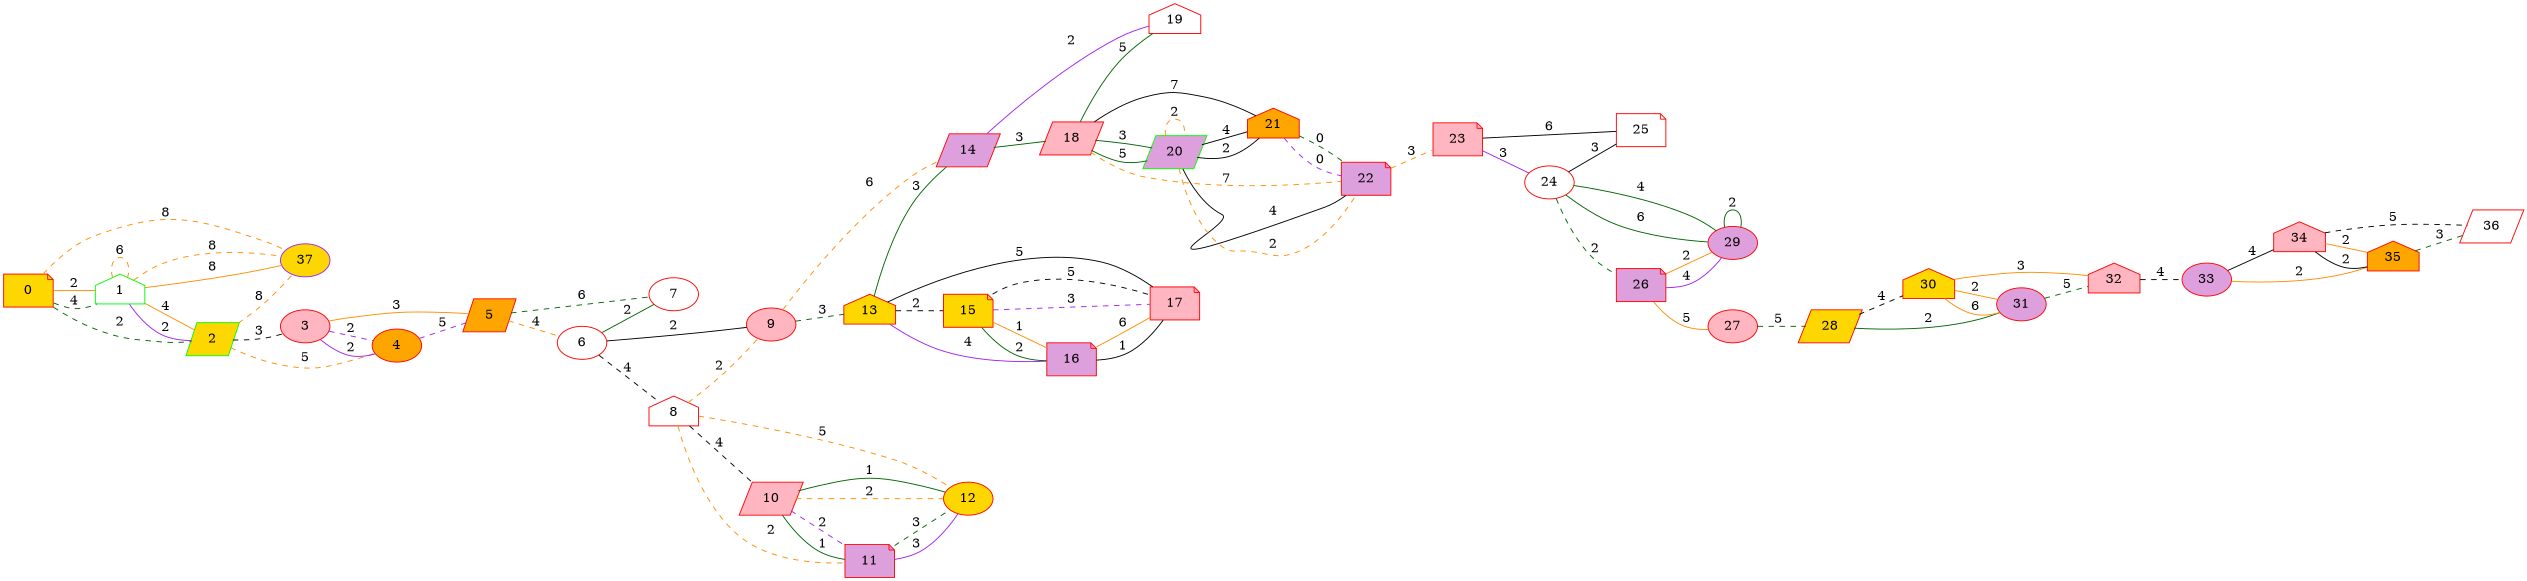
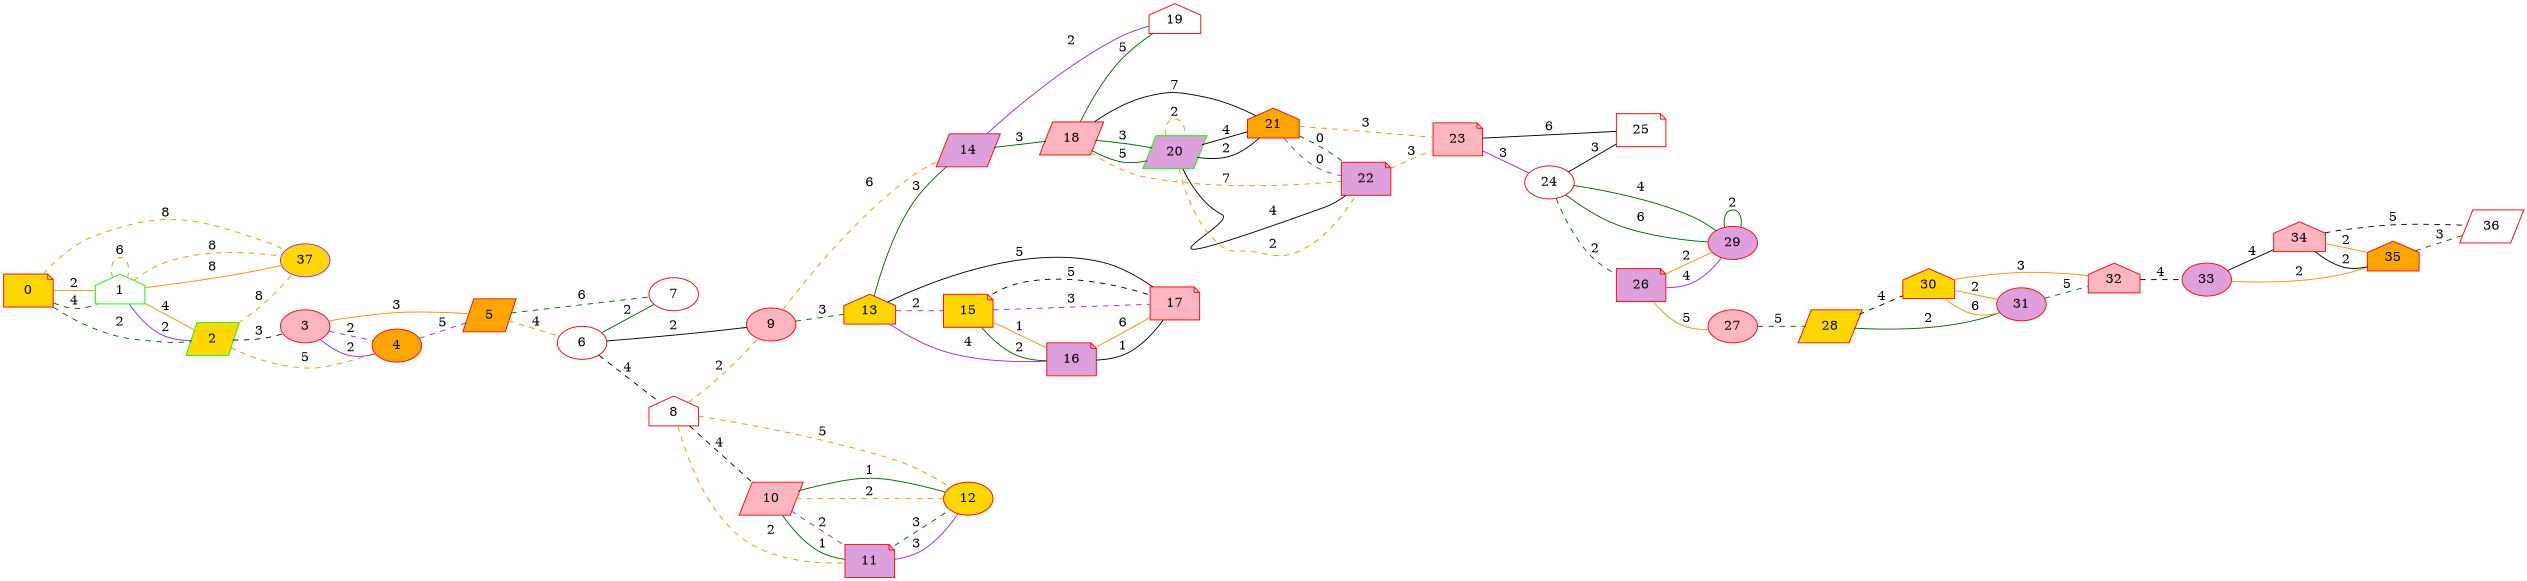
edge "21" -- "23": added, label "3"
edge "13" -- "15": color black -> purple
